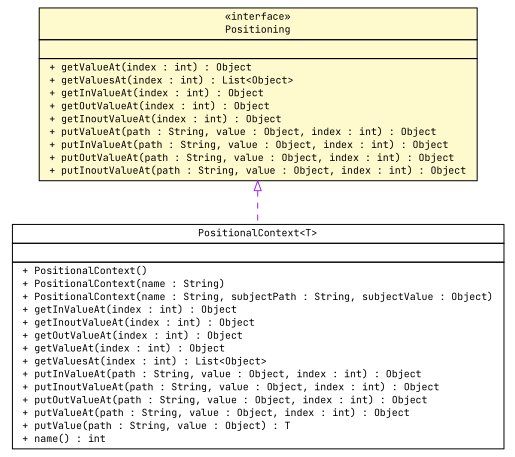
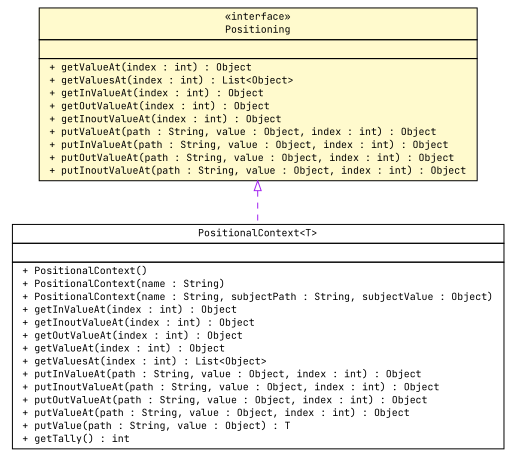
node "PositionalContext<T>": text "+ name() : int" -> "+ getTally() : int"
